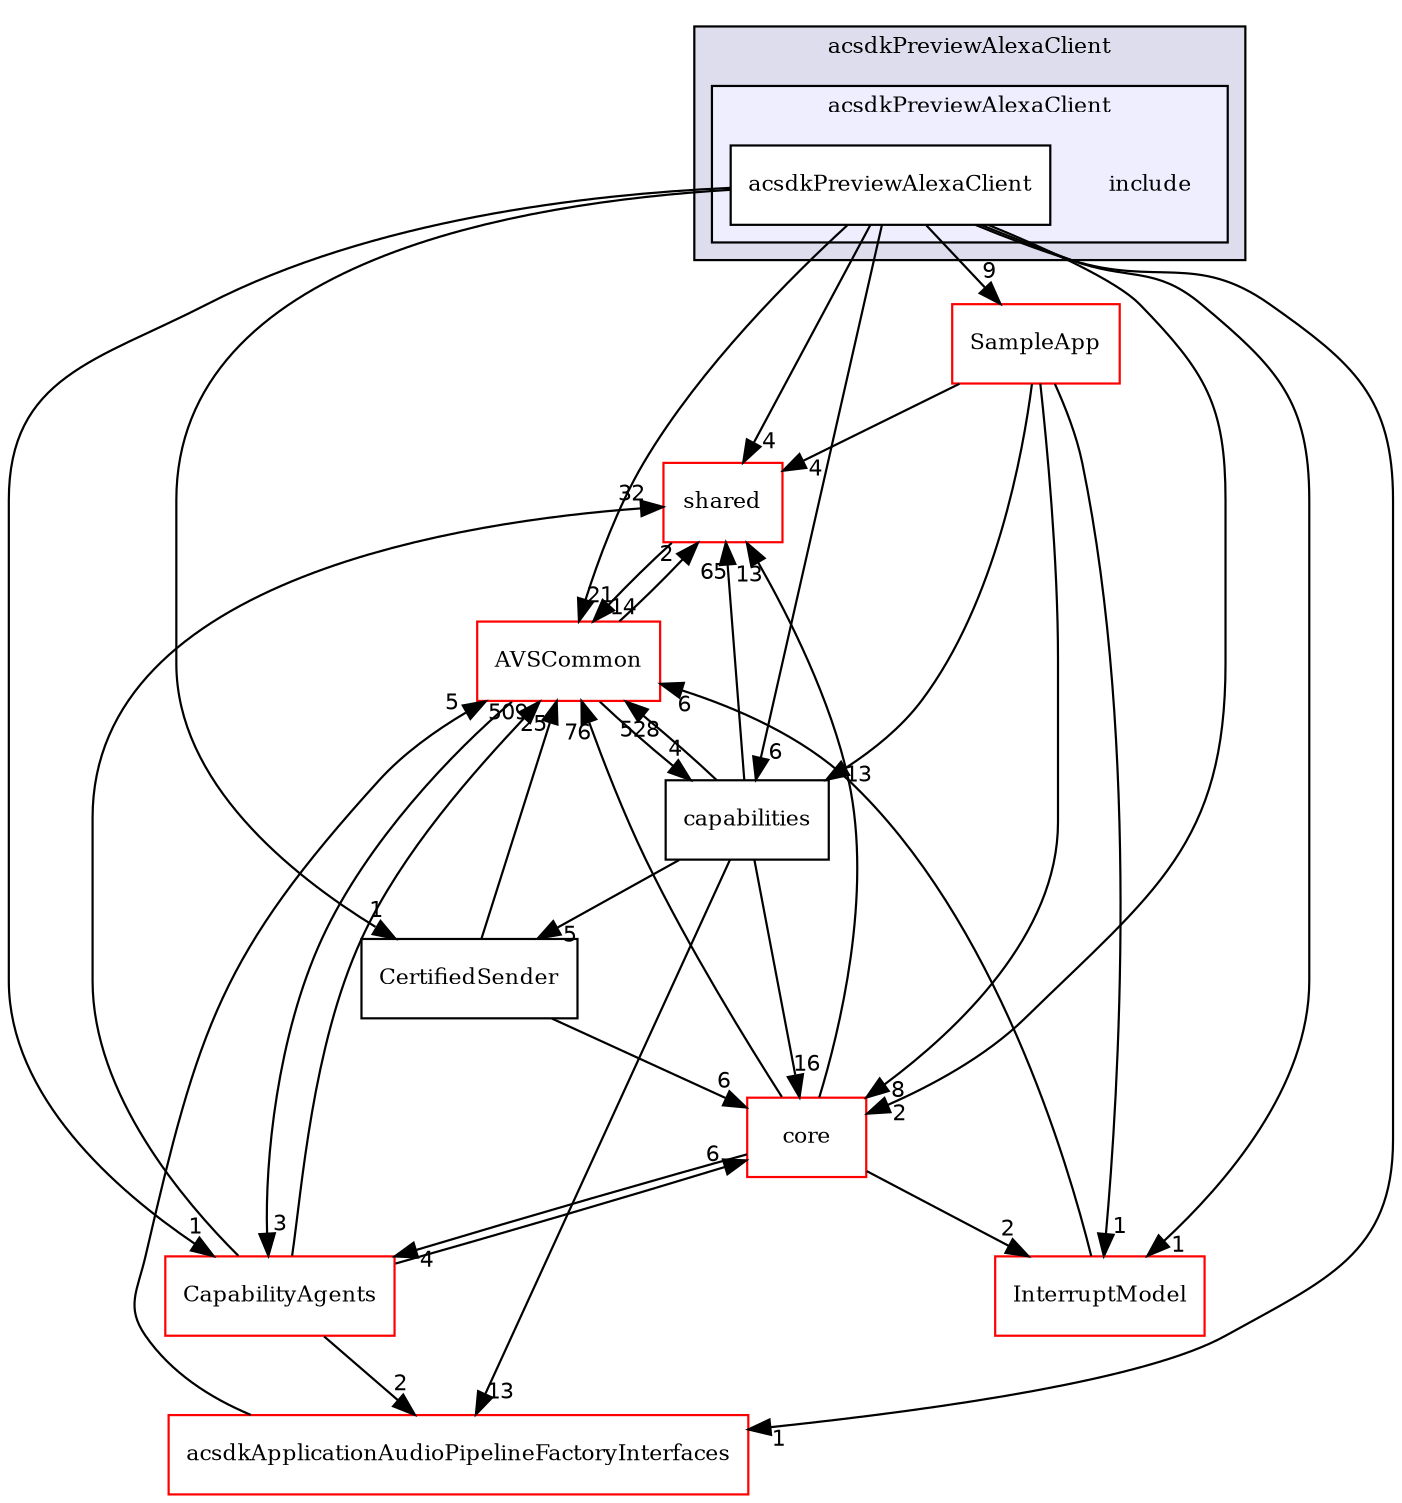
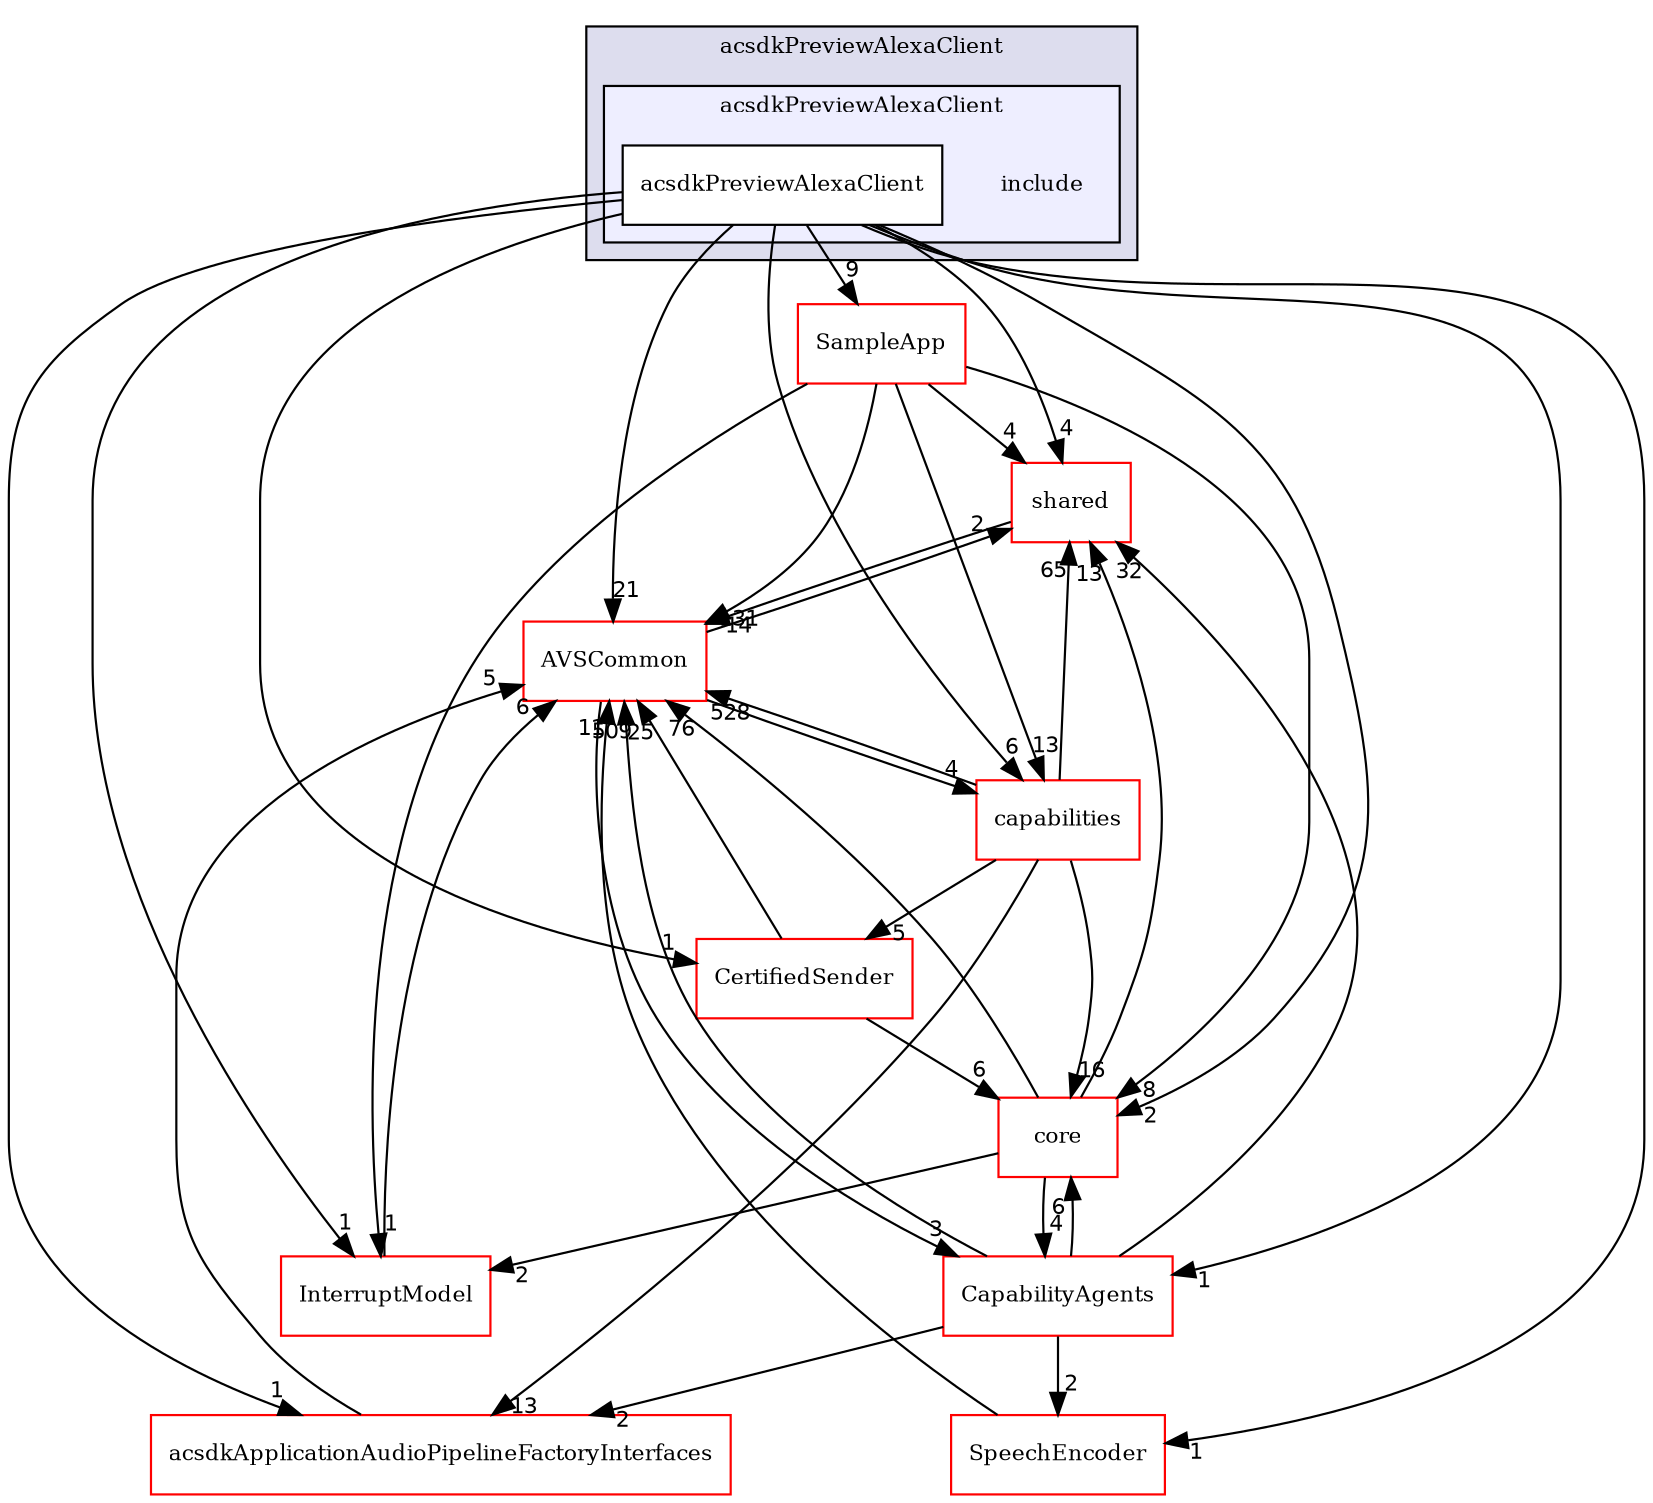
edge "SampleApp" -> "AVSCommon": added
node "capabilities": color black -> red
node "CertifiedSender": color black -> red
node "SpeechEncoder": added
